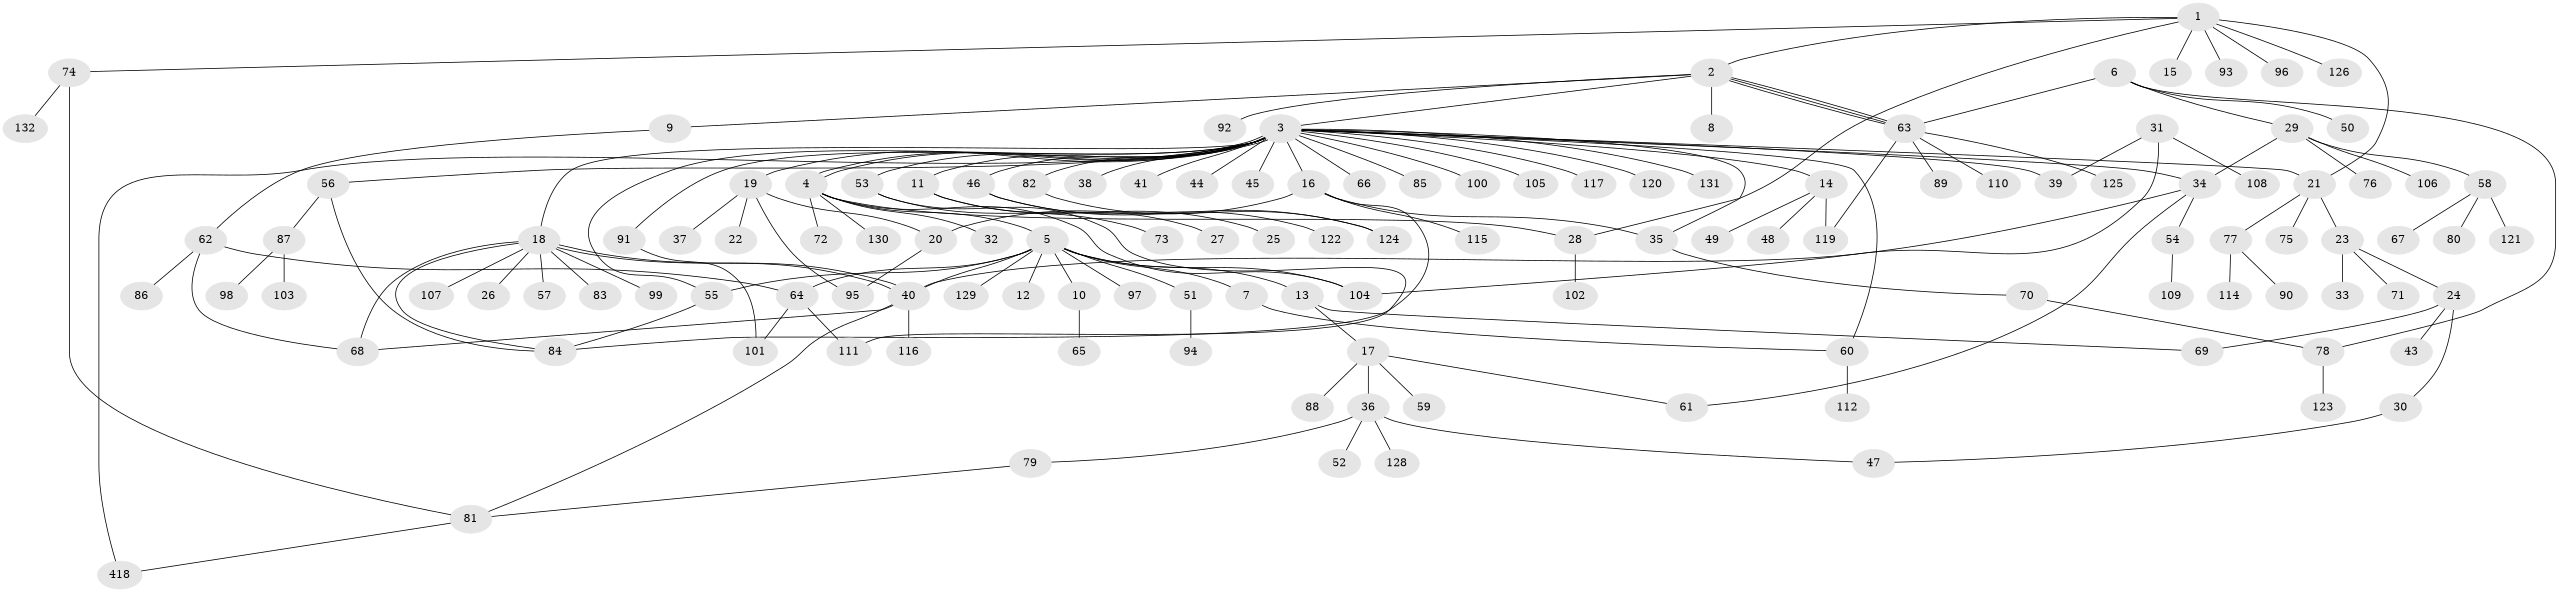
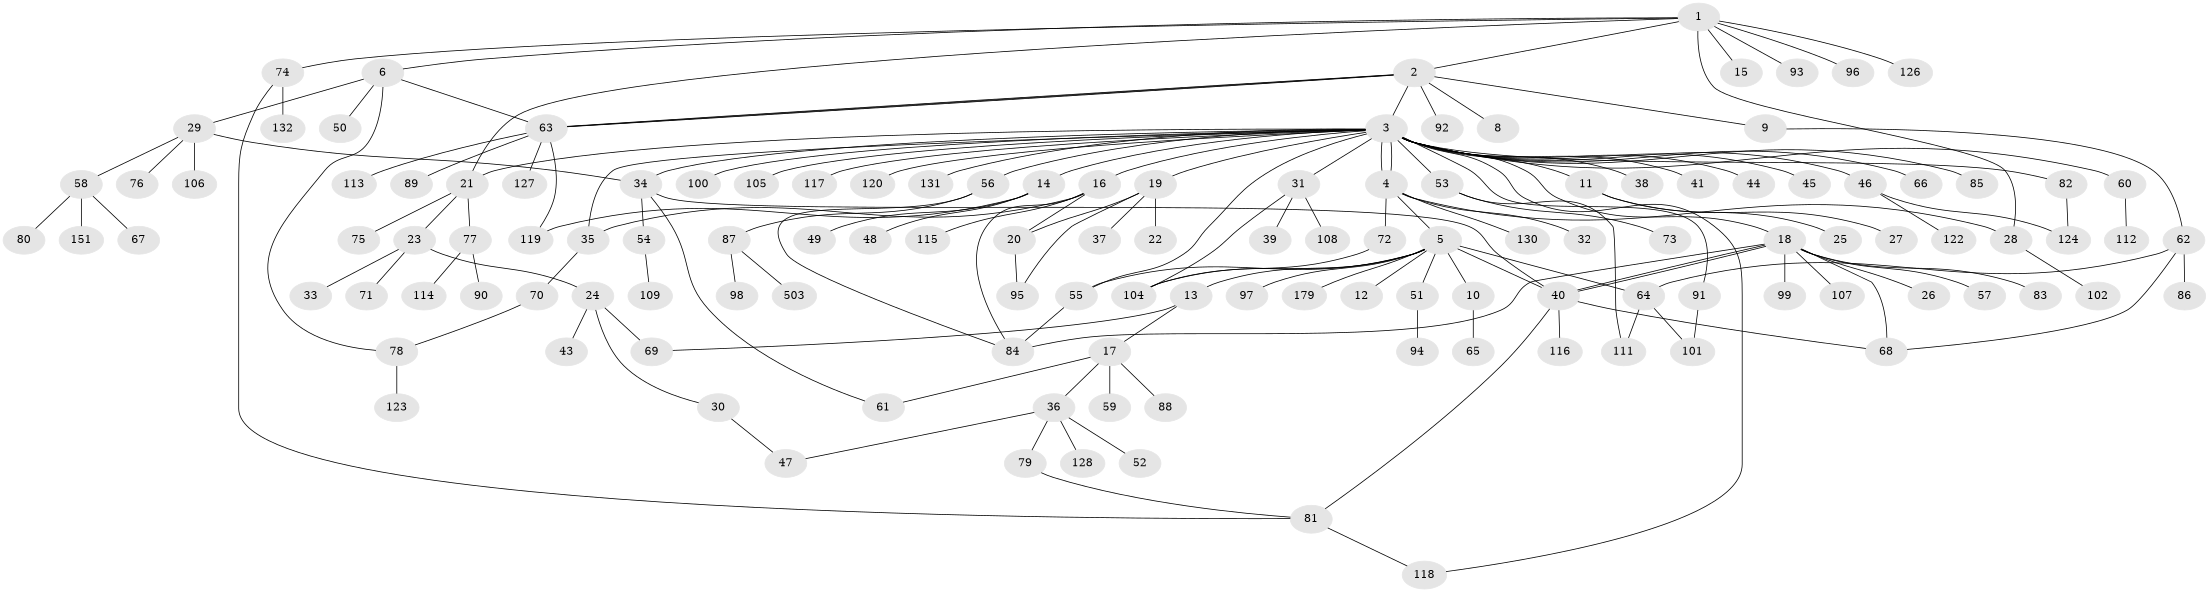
edge "1" -- "6": added
edge "3" -- "39": now "3" -- "31"
node "110": label "110" -> "113"
node "125": label "125" -> "127"
edge "4" -- "104": now "72" -- "104"
node "121": label "121" -> "151"
node "103": label "103" -> "503"
node "129": label "129" -> "179"
node "7": removed
node "418": label "418" -> "118"
